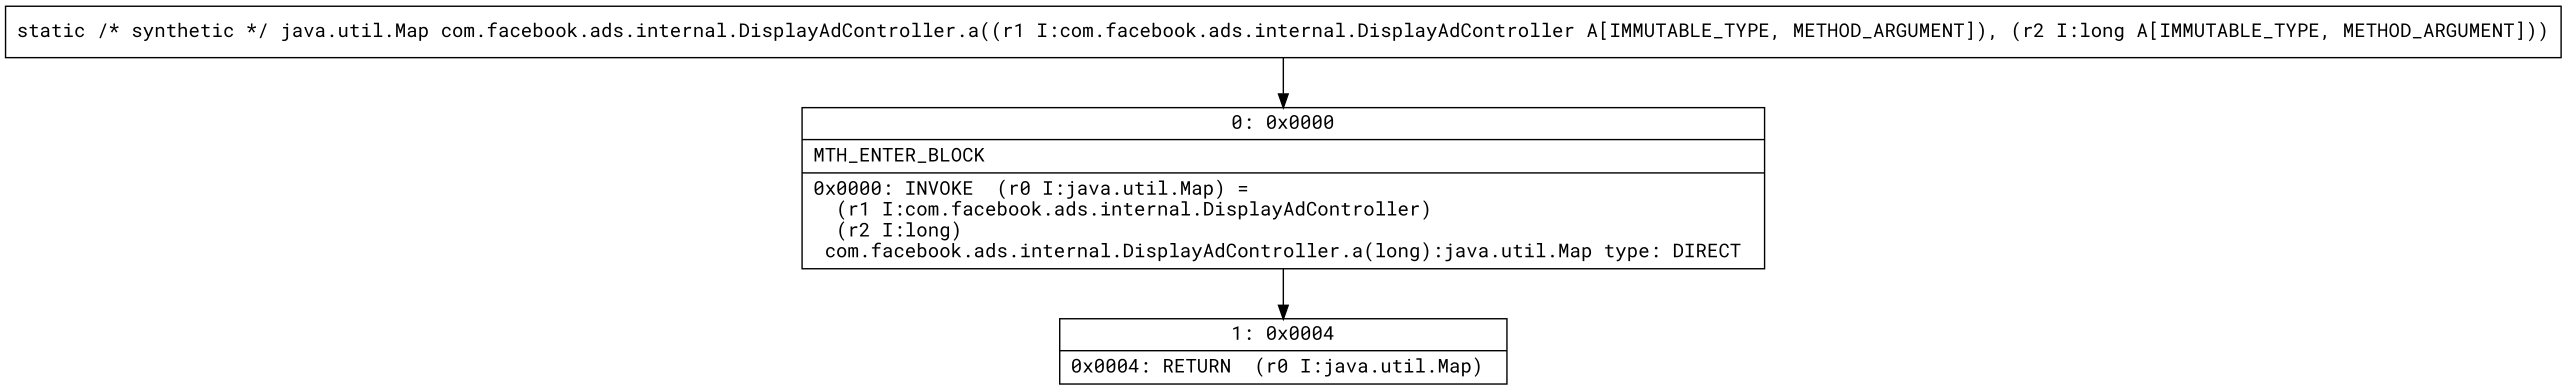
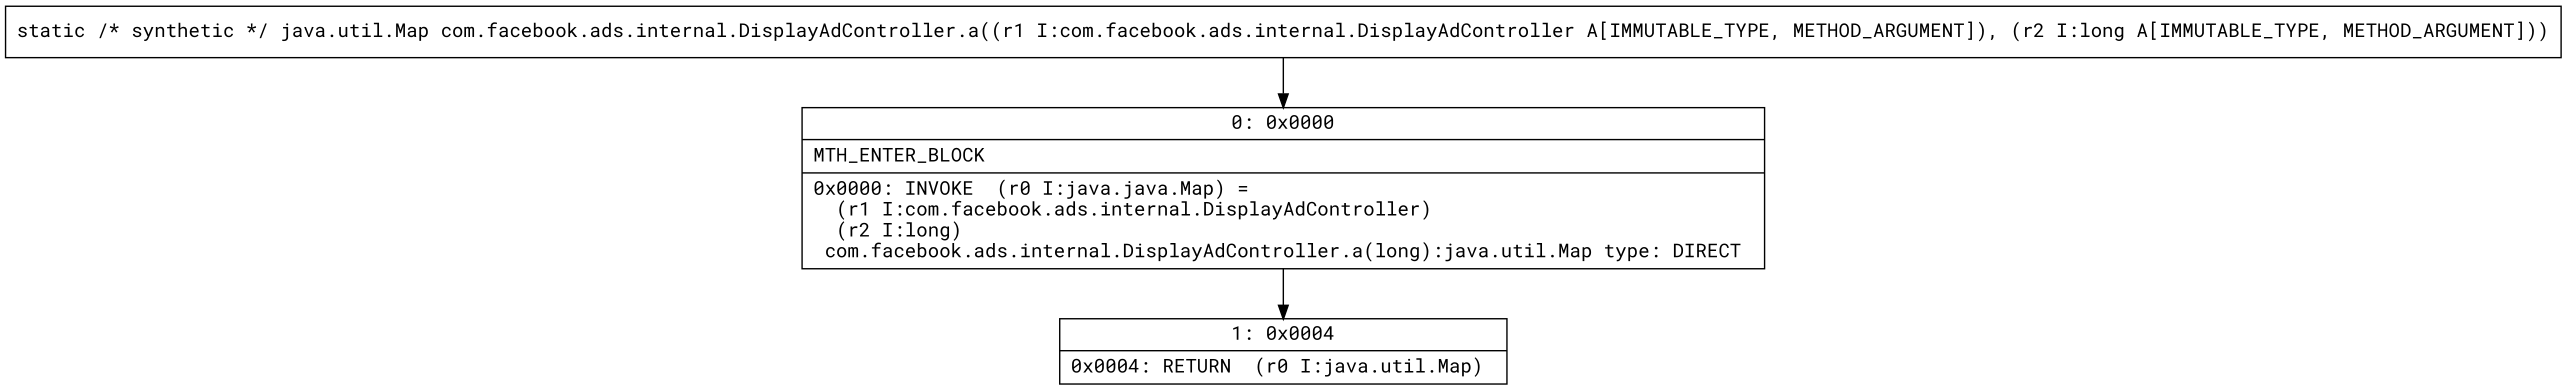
node "0: 0x0000": text "0x0000: INVOKE  (r0 I:java.util.Map) =" -> "0x0000: INVOKE  (r0 I:java.java.Map) ="
